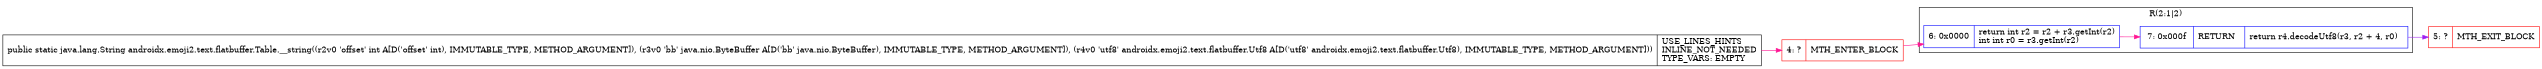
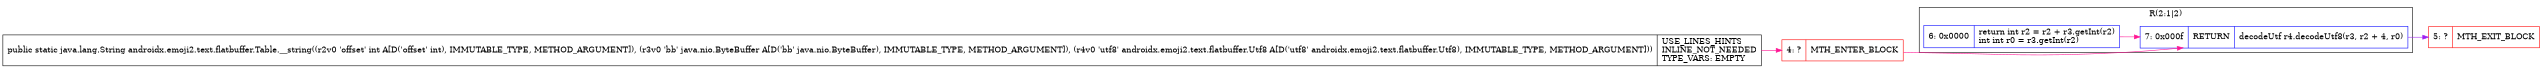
node "7: 0x000f": text "return r4.decodeUtf8(r3, r2 + 4, r0)" -> "decodeUtf r4.decodeUtf8(r3, r2 + 4, r0)"
edge "4: ?" -> "6: 0x0000": now "4: ?" -> "7: 0x000f"
